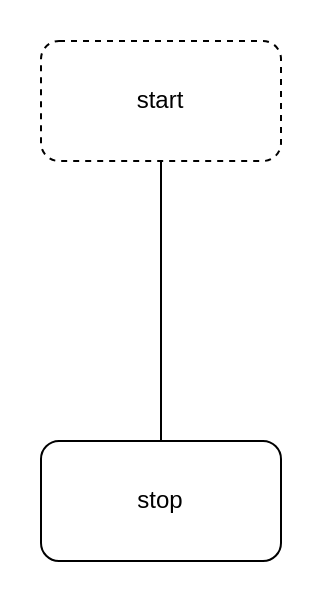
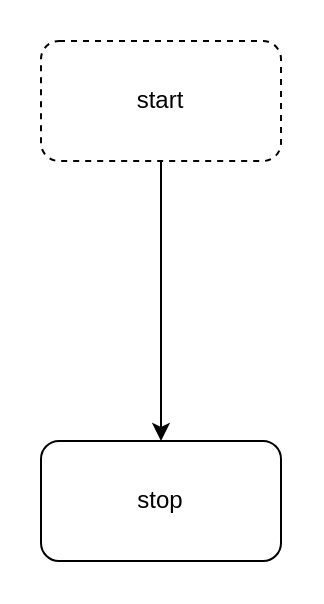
edge "start" -- "stop": arrowhead none -> classic
